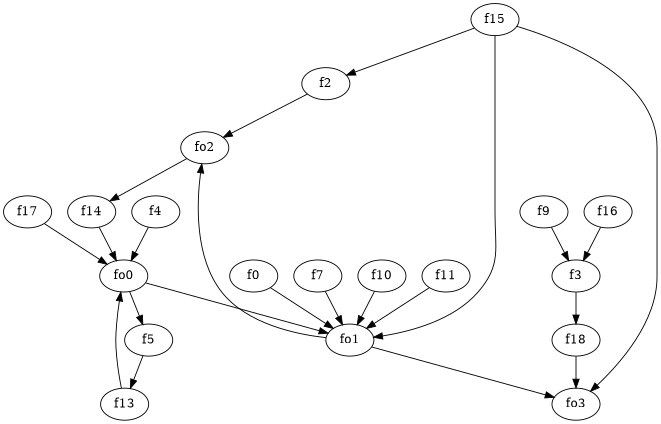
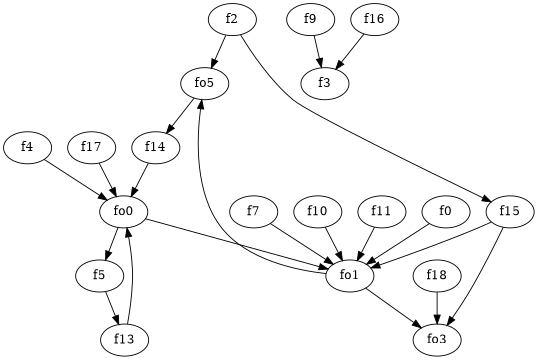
edge "f15" -> "f2": reversed
node "fo2": label "fo2" -> "fo5"
edge "f3" -> "f18": removed
